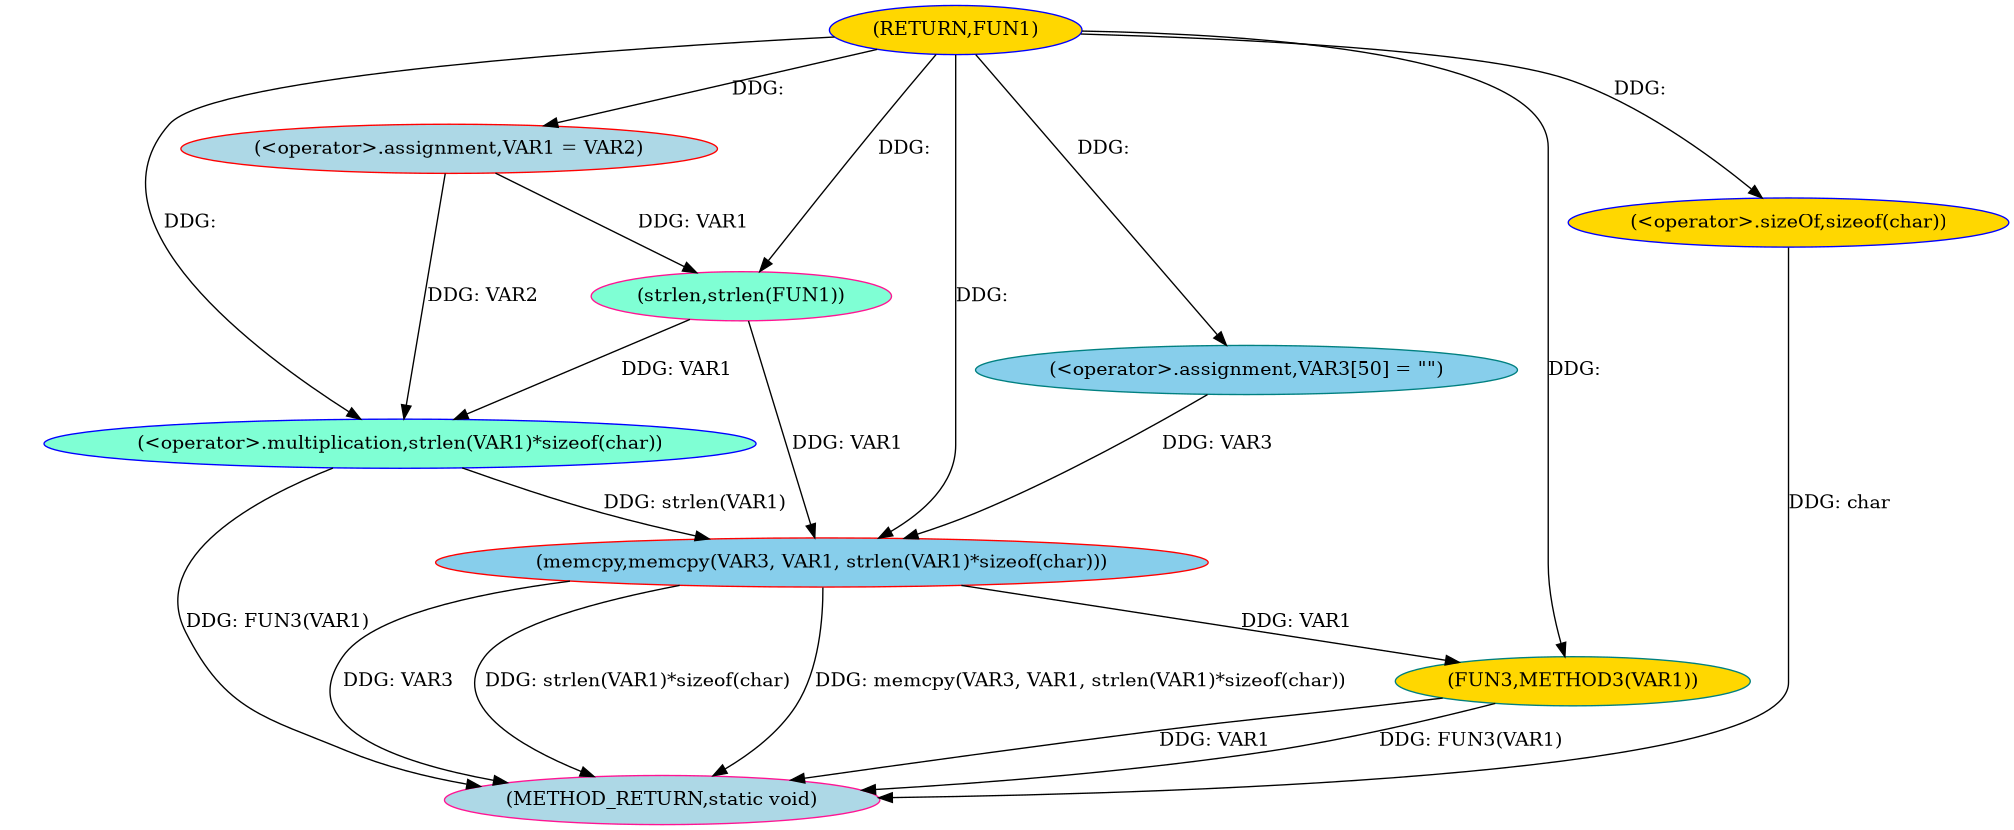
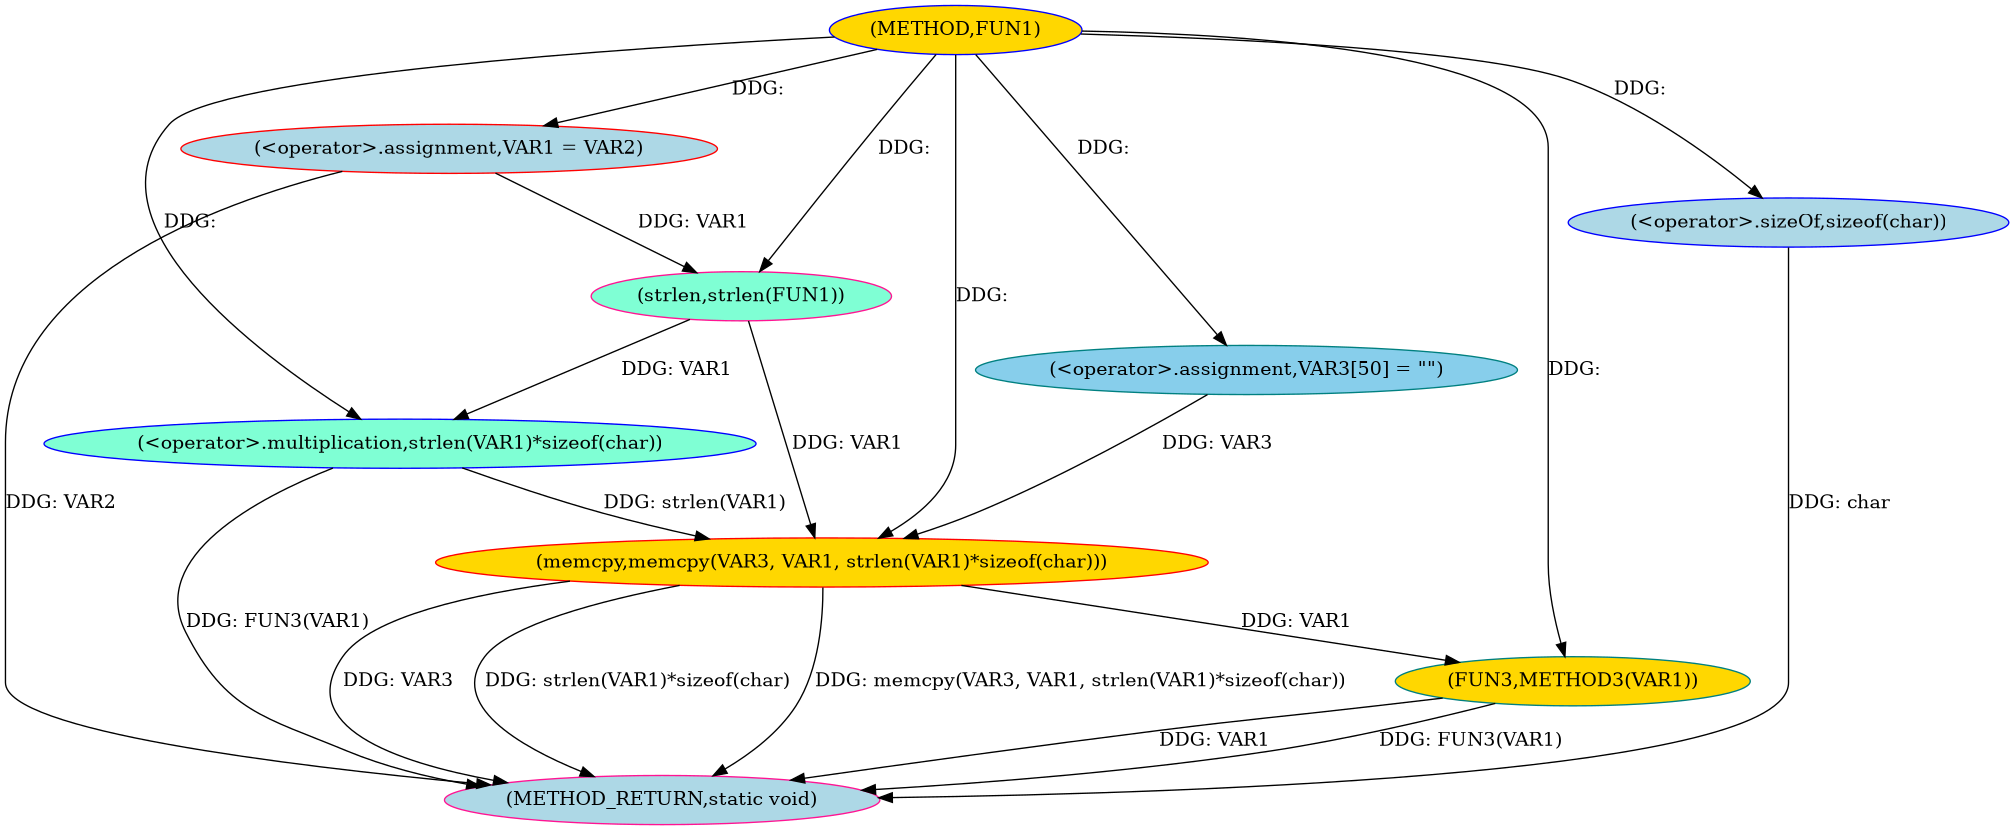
node "(RETURN,FUN1)": label "(RETURN,FUN1)" -> "(METHOD,FUN1)"
node "(<operator>.sizeOf,sizeof(char))": fillcolor gold -> lightblue
edge "(<operator>.assignment,VAR1 = VAR2)" -> "(<operator>.multiplication,strlen(VAR1)*sizeof(char))": now "(<operator>.assignment,VAR1 = VAR2)" -> "(METHOD_RETURN,static void)"
node "(memcpy,memcpy(VAR3, VAR1, strlen(VAR1)*sizeof(char)))": fillcolor skyblue -> gold
